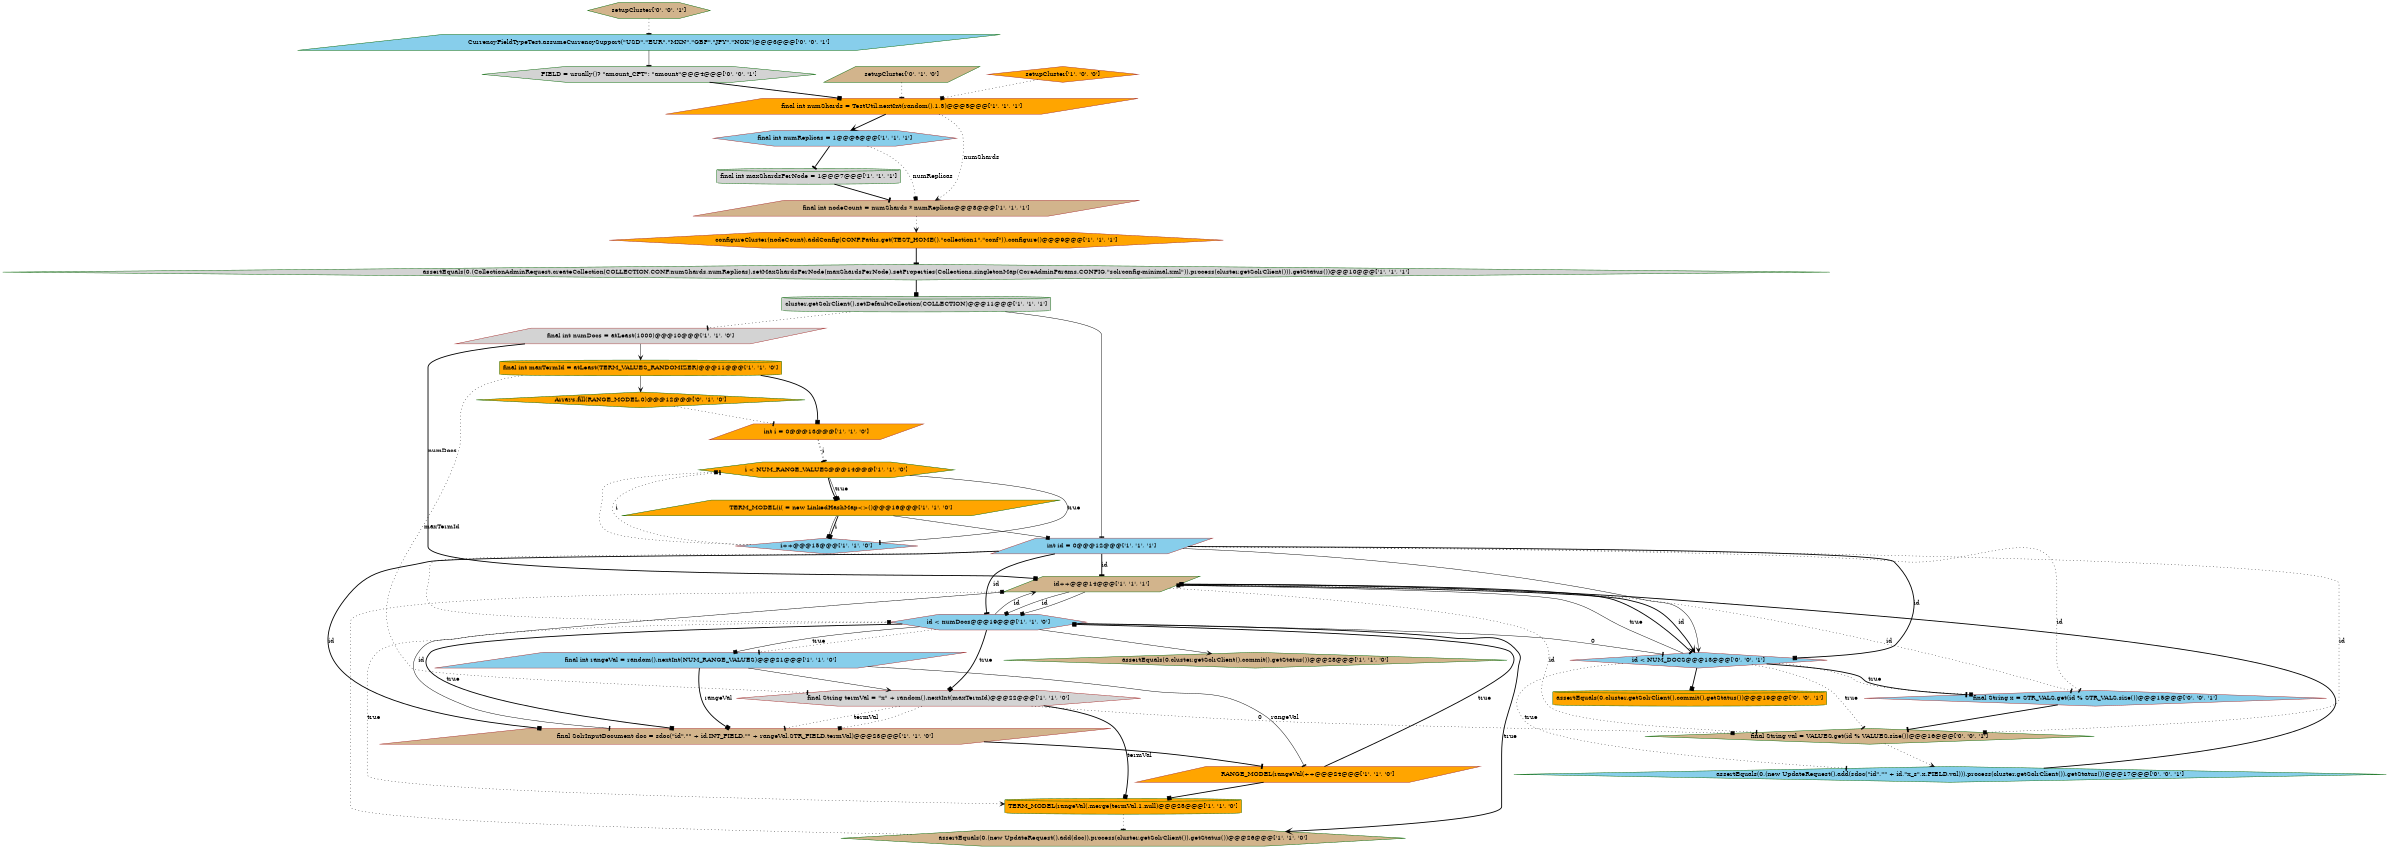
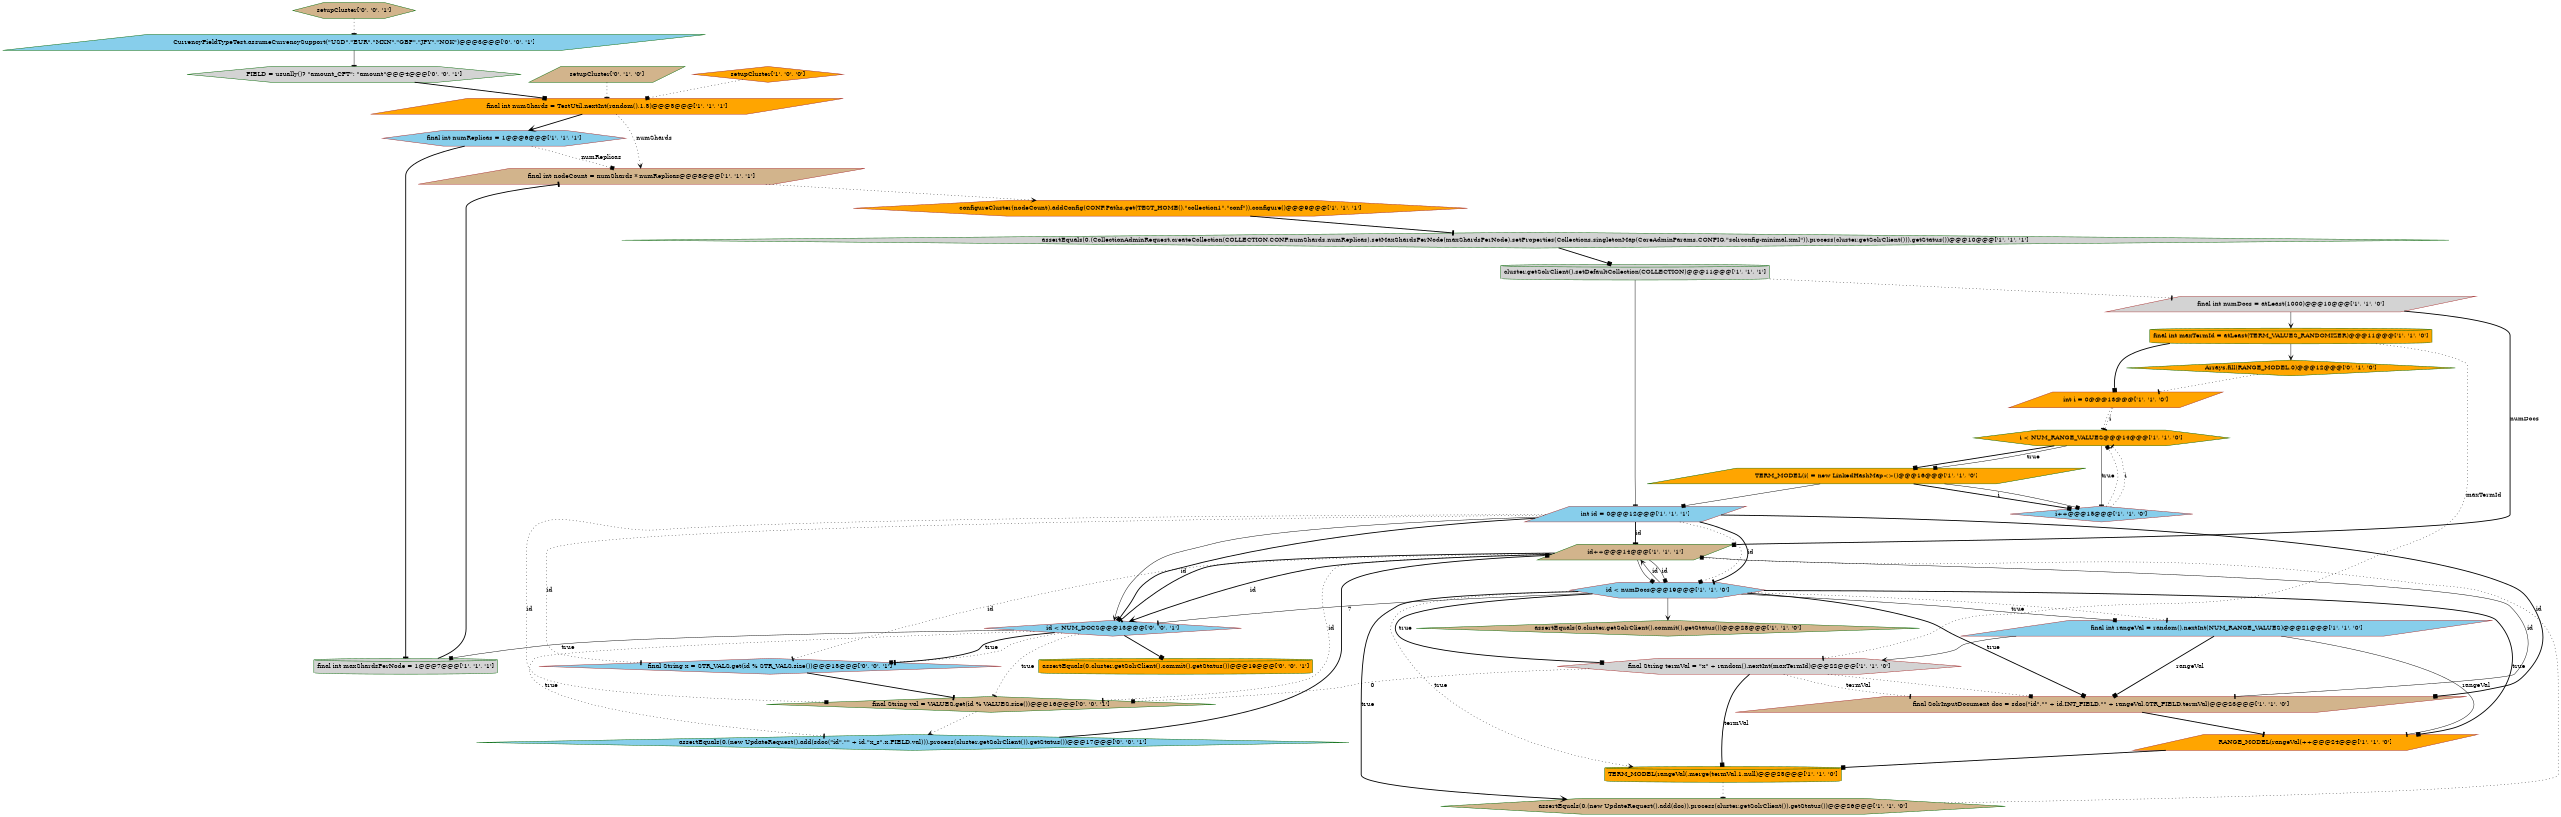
edge "id < NUM_DOCS@@@13@@@['0', '0', '1']" -> "id++@@@14@@@['1', '1', '1']": now "id < NUM_DOCS@@@13@@@['0', '0', '1']" -> "final int maxShardsPerNode = 1@@@7@@@['1', '1', '1']"
edge "RANGE_MODEL(rangeVal(++@@@24@@@['1', '1', '0']" -> "id < numDocs@@@19@@@['1', '1', '0']": reversed
edge "id < numDocs@@@19@@@['1', '1', '0']" -> "id < NUM_DOCS@@@13@@@['0', '0', '1']": label "0" -> "7"
